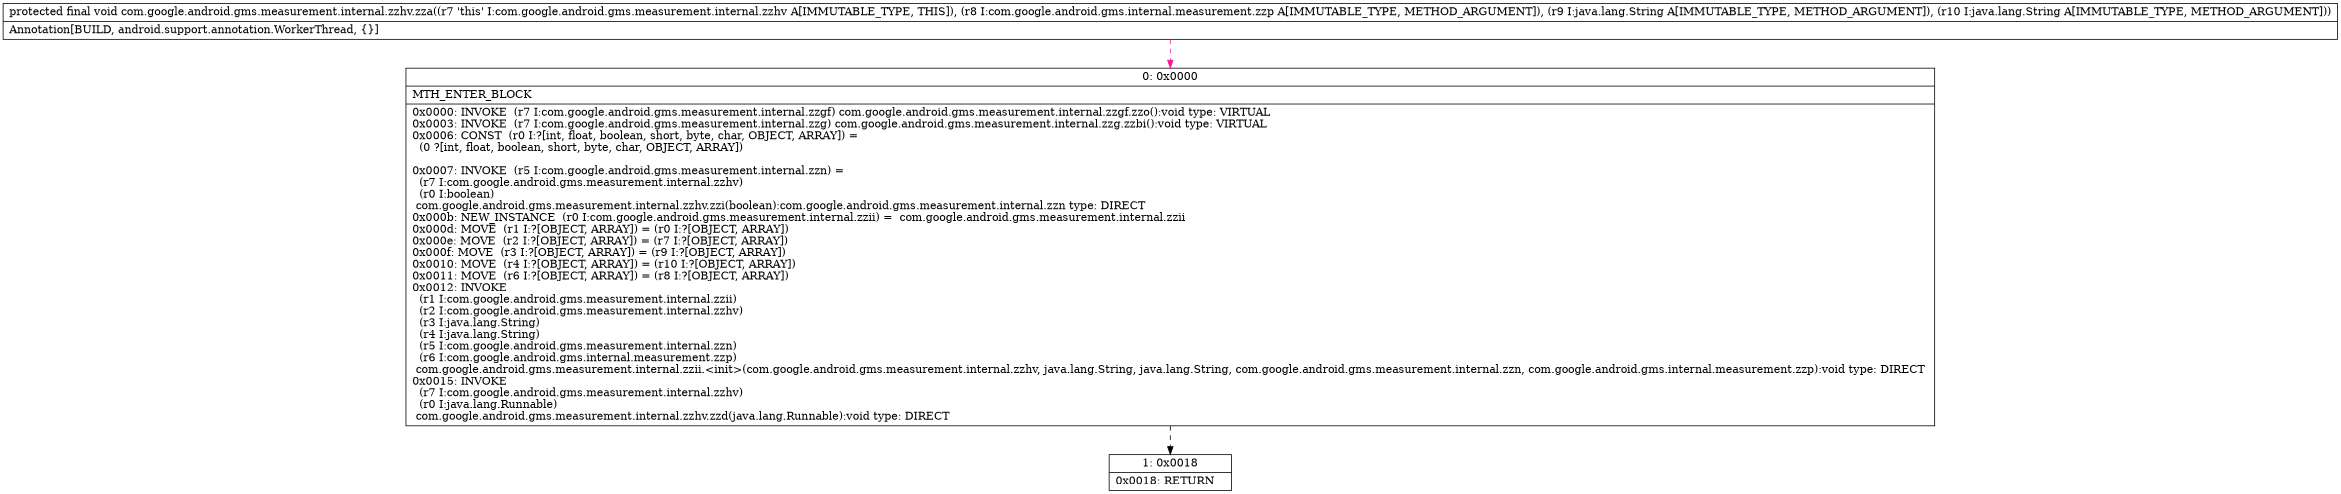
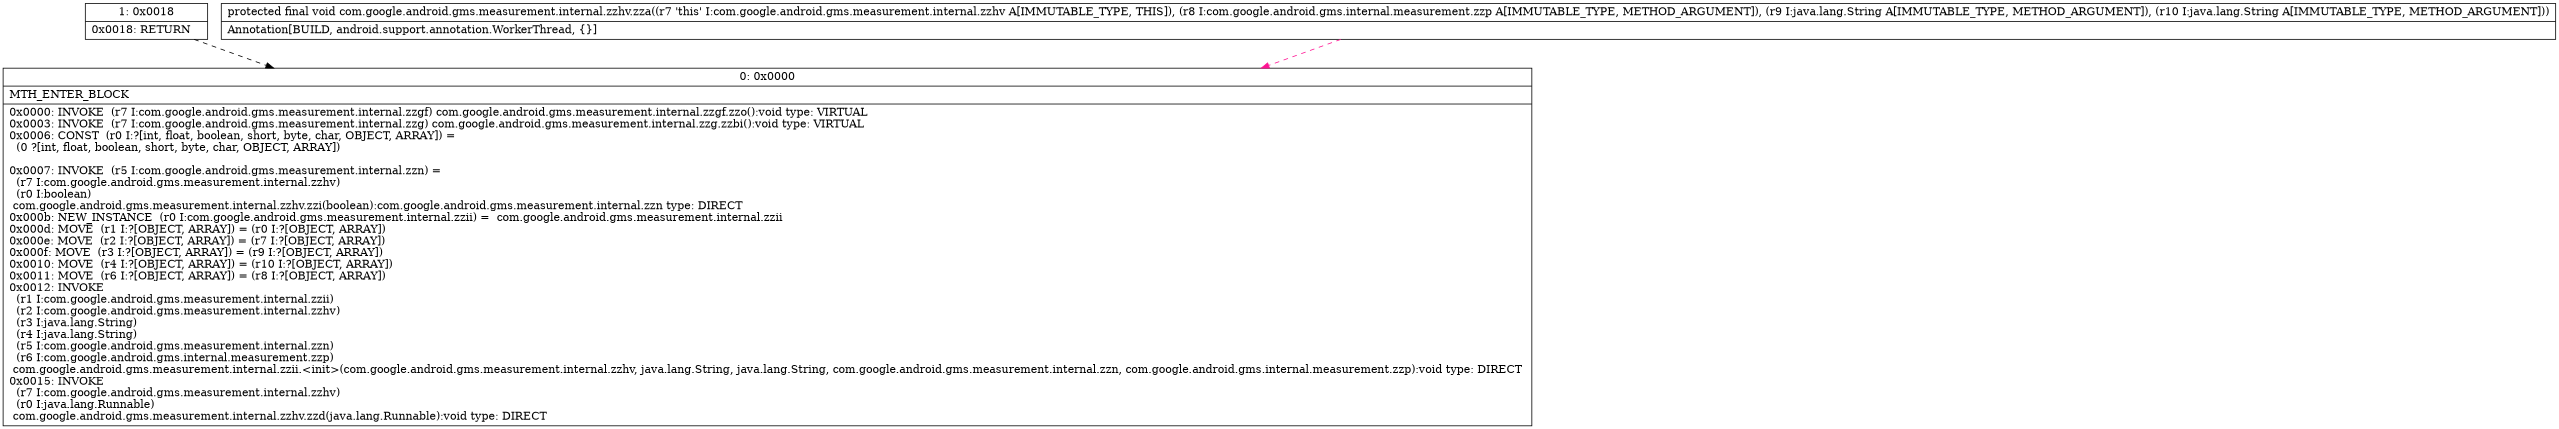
edge "0: 0x0000" -> "1: 0x0018": reversed
